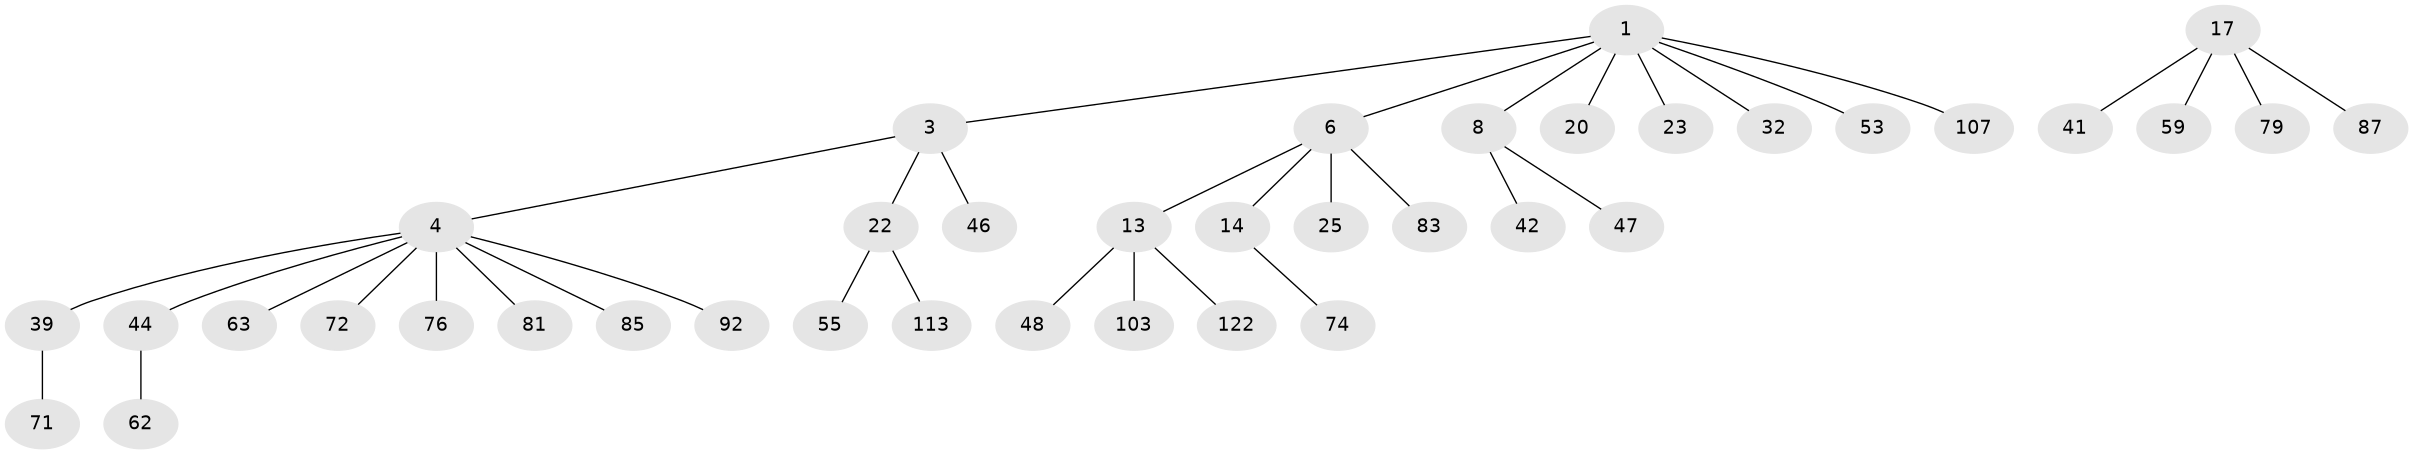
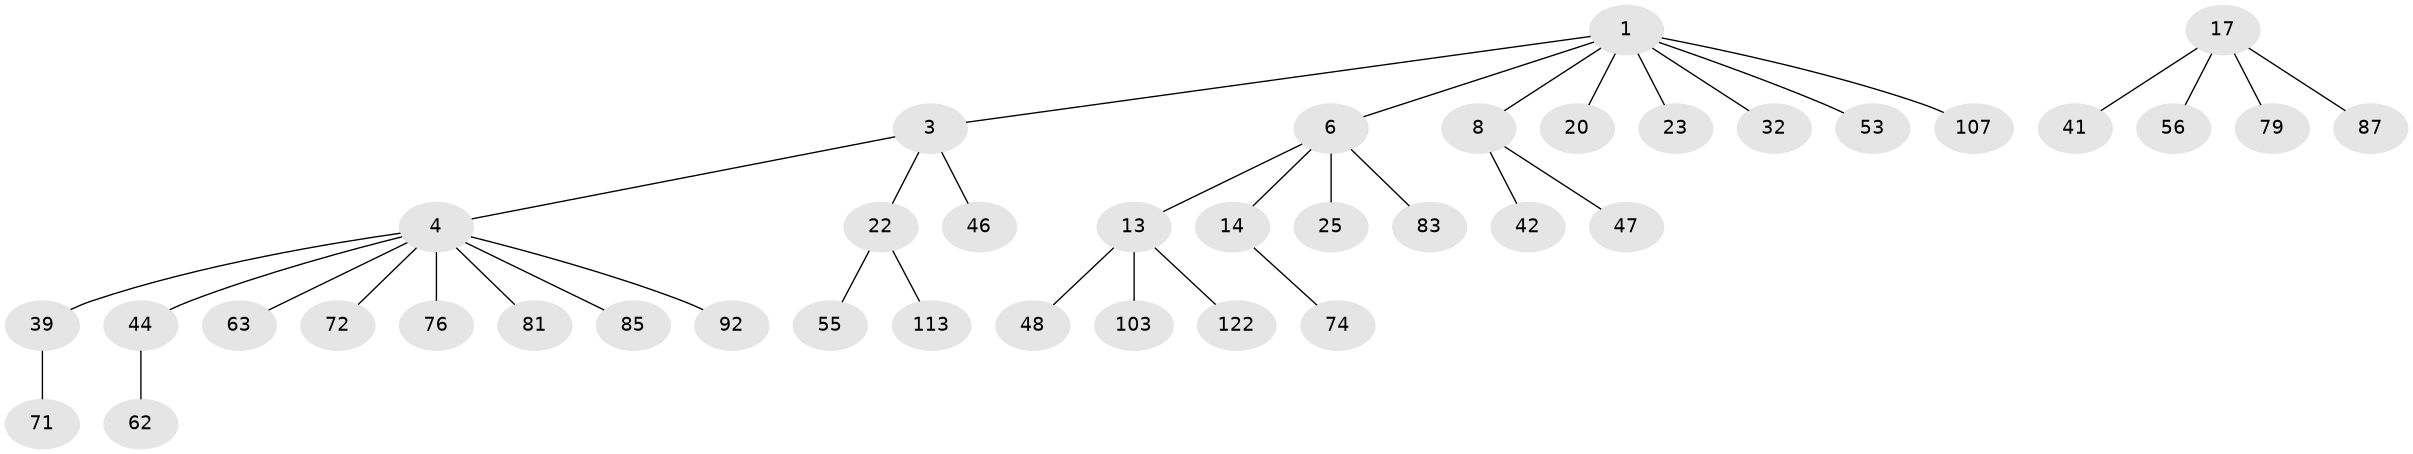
node "59": label "59" -> "56"
